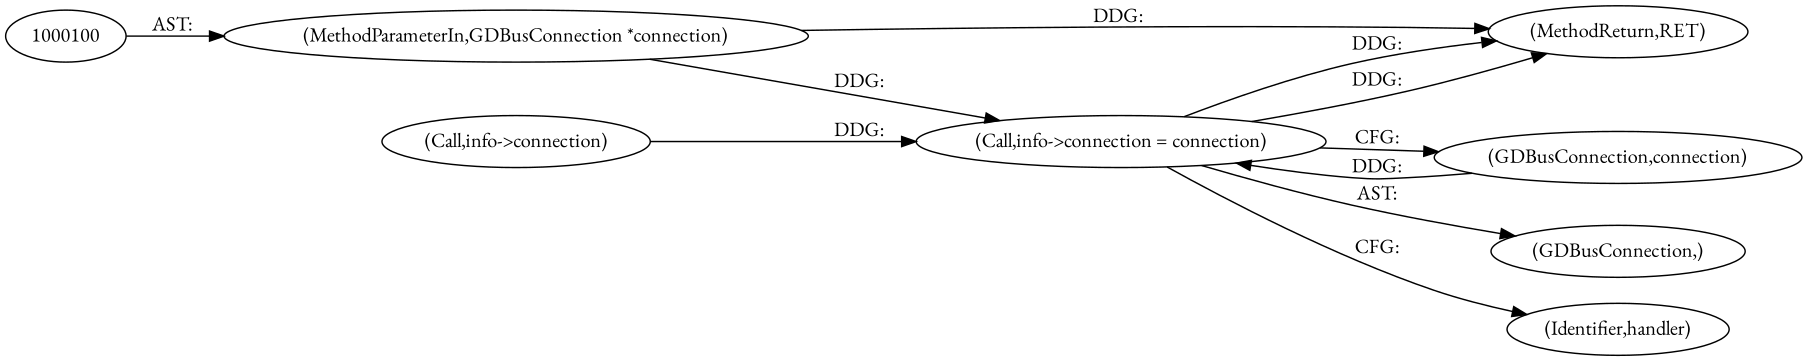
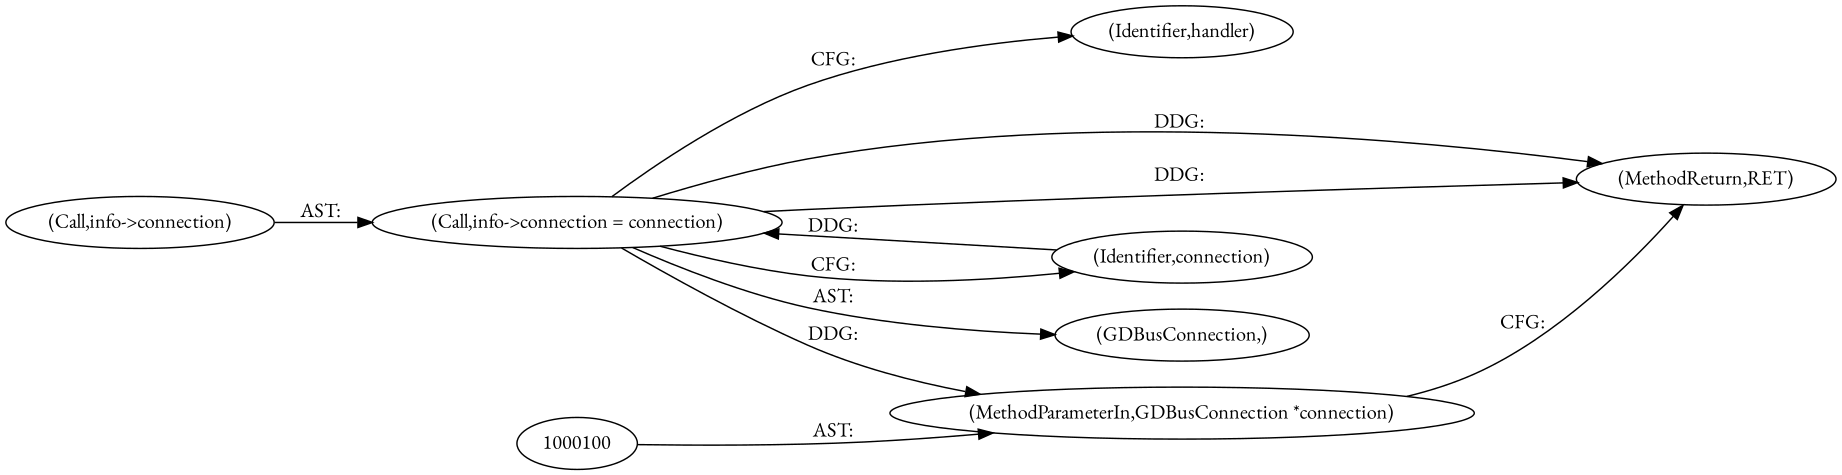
edge "(MethodParameterIn,GDBusConnection *connection)" -> "(MethodReturn,RET)": label "DDG: " -> "CFG: "
edge "(MethodParameterIn,GDBusConnection *connection)" -> "(Call,info->connection = connection)": reversed
edge "(Call,info->connection)" -> "(Call,info->connection = connection)": label "DDG: " -> "AST: "
node "(GDBusConnection,connection)": label "(GDBusConnection,connection)" -> "(Identifier,connection)"
